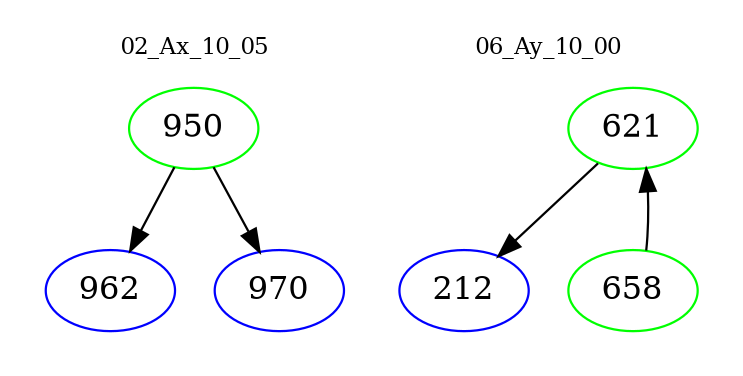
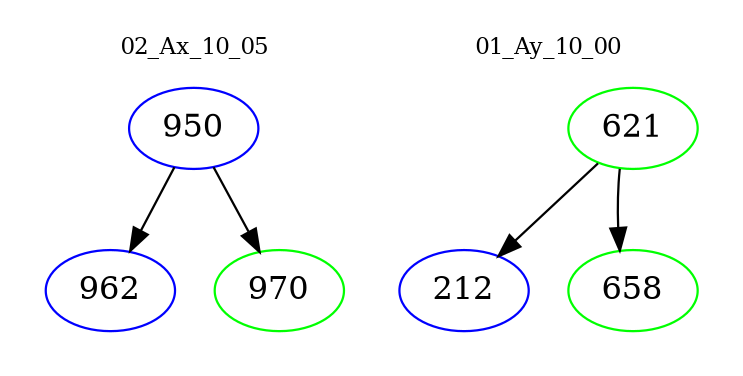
cluster "06_Ay_10_00": label "06_Ay_10_00" -> "01_Ay_10_00"
node "950": color green -> blue
edge "658" -> "621": reversed
node "970": color blue -> green
